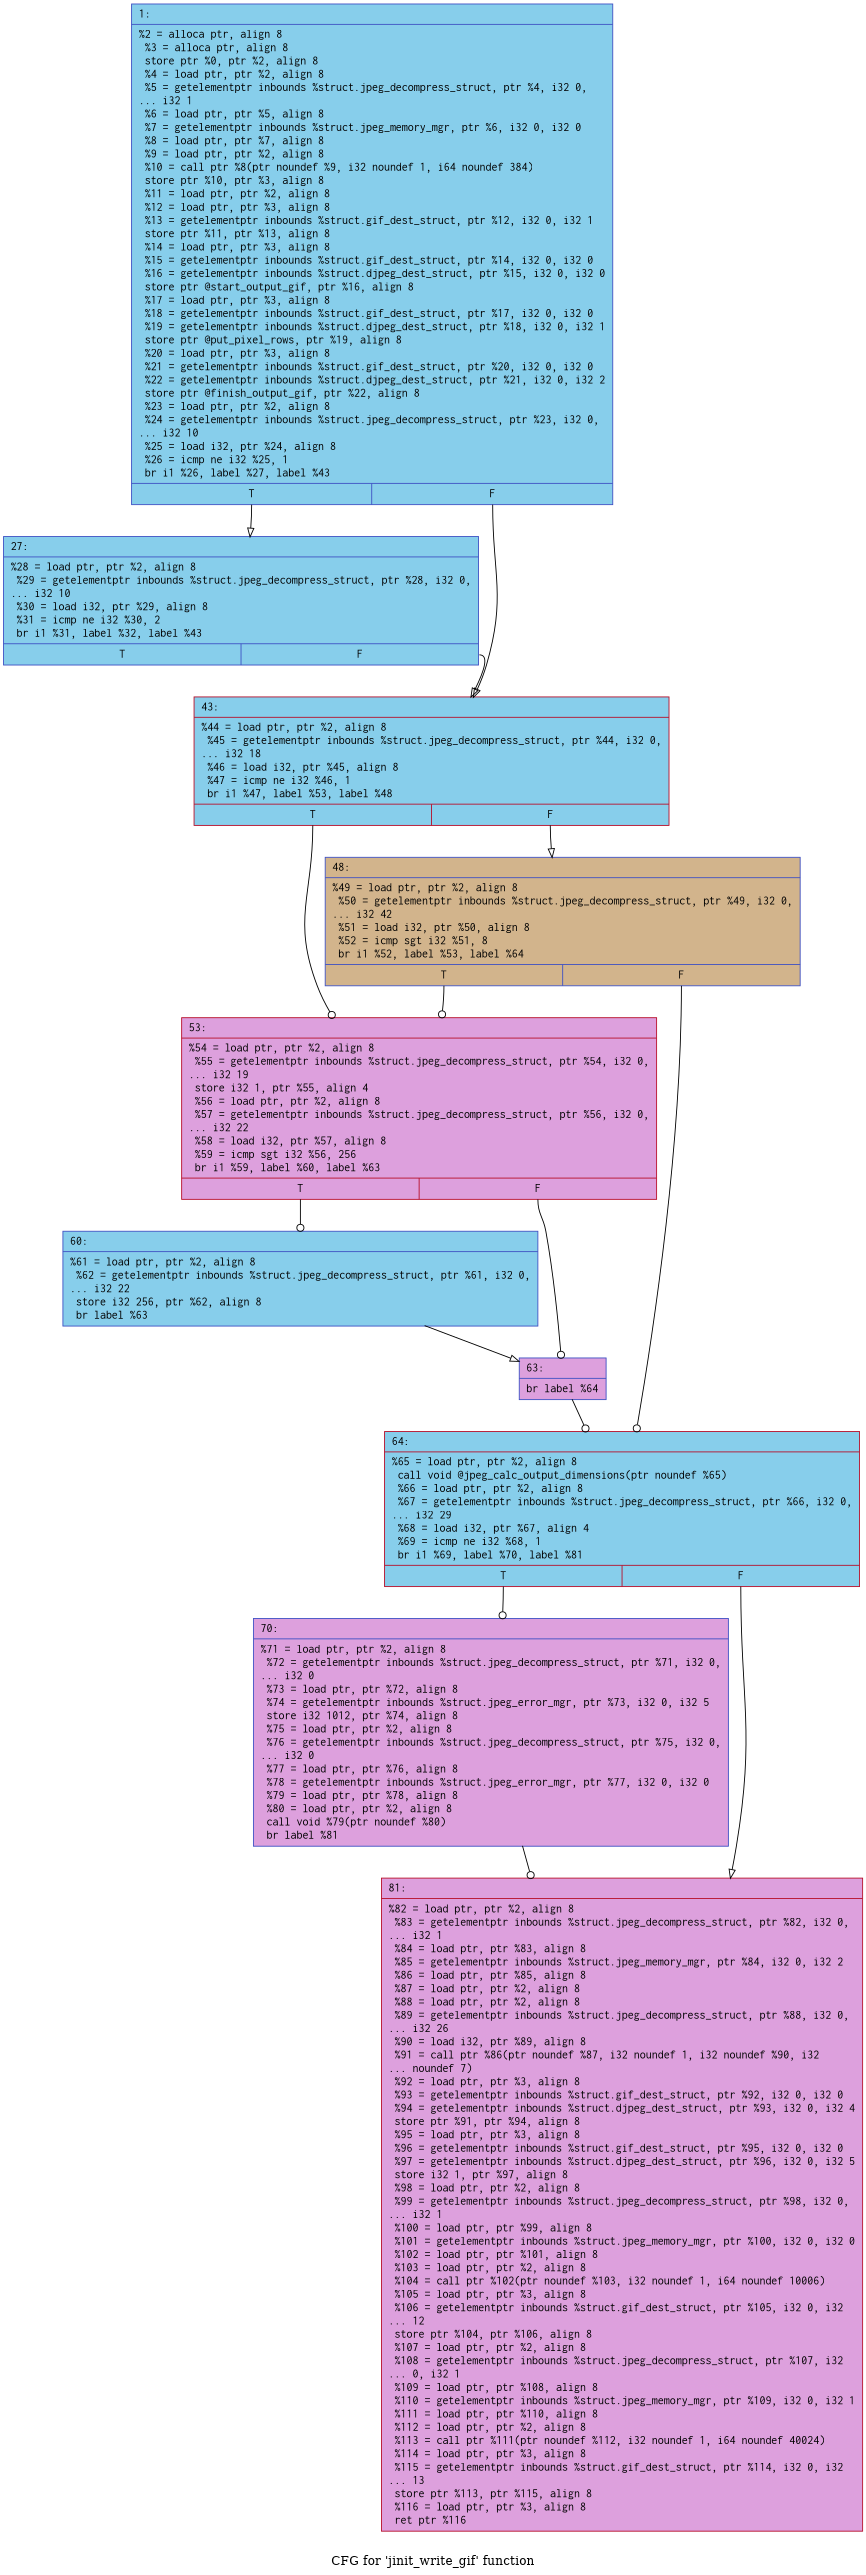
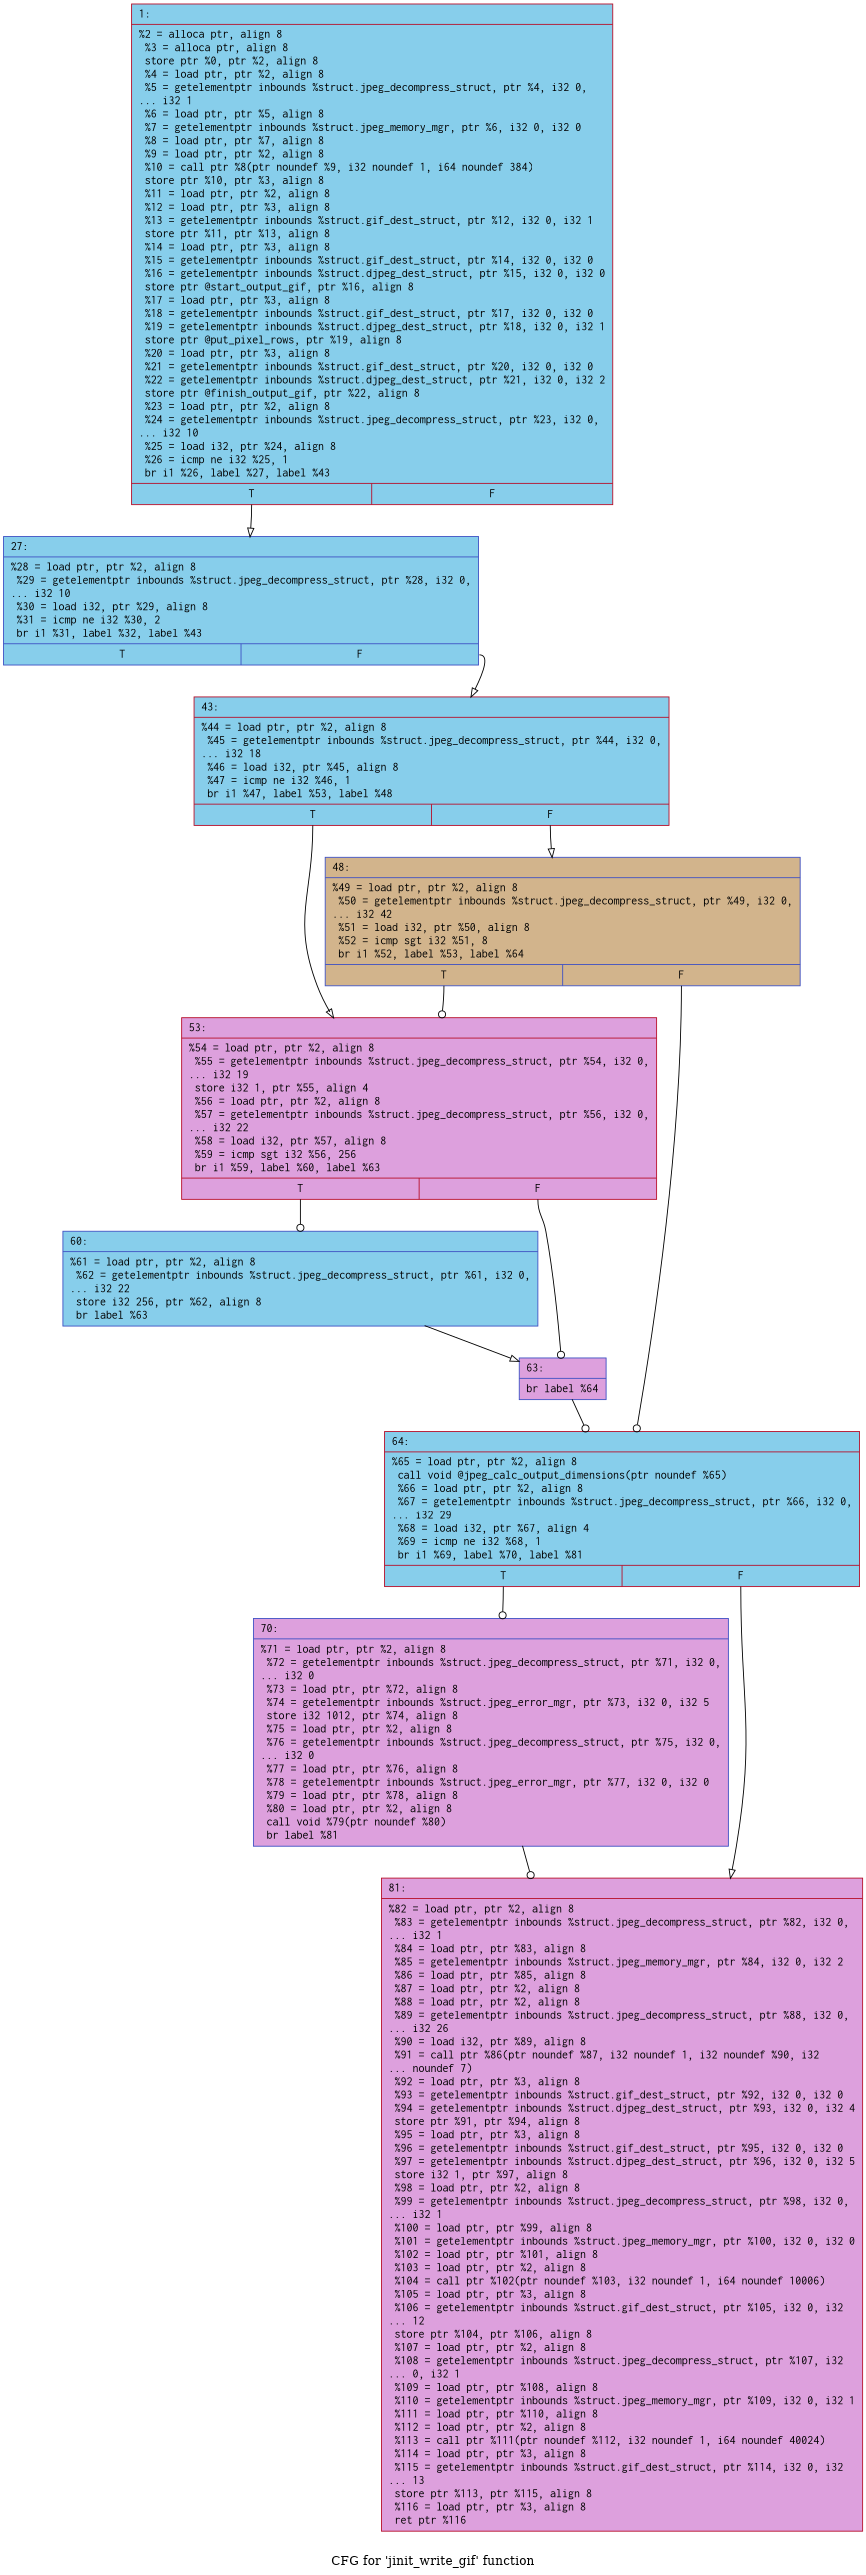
node "1:": color #3d50c3ff -> #b70d28ff
edge "1:" -> "43:": removed
edge "43:" -> "53:": arrowhead odot -> onormal
